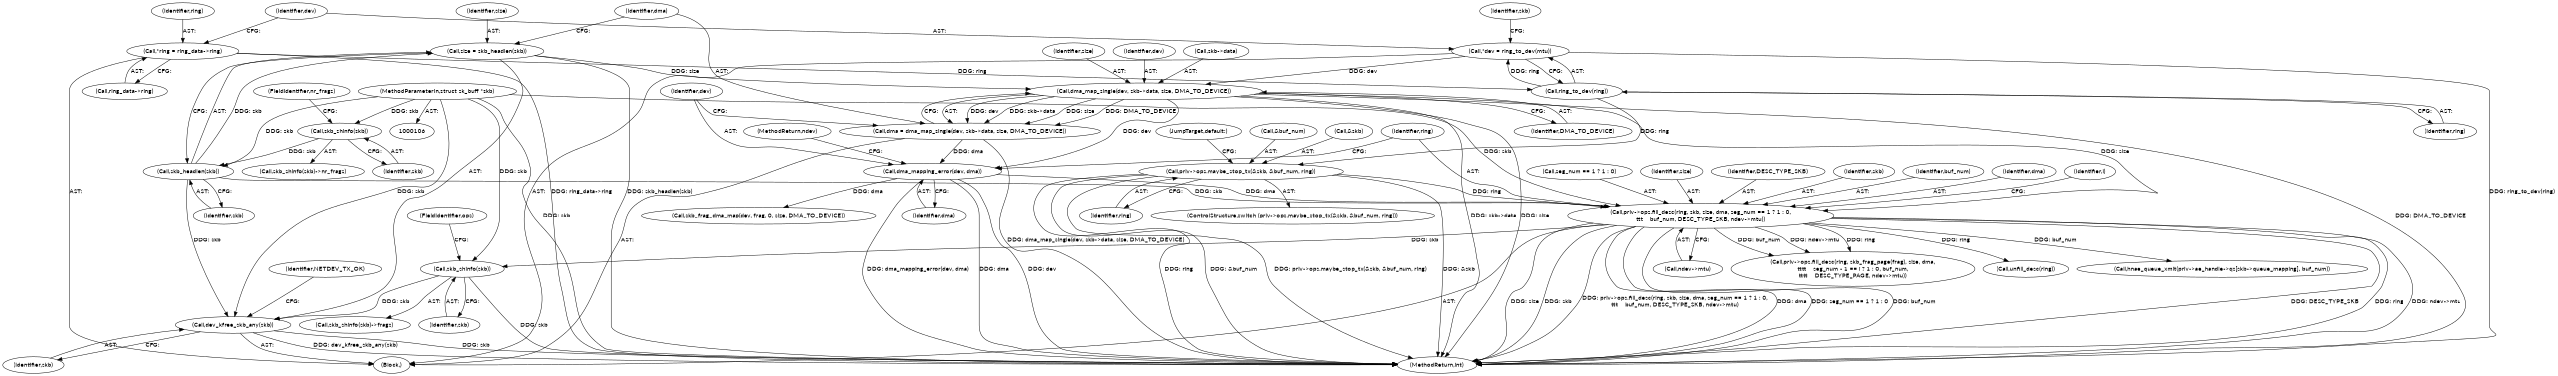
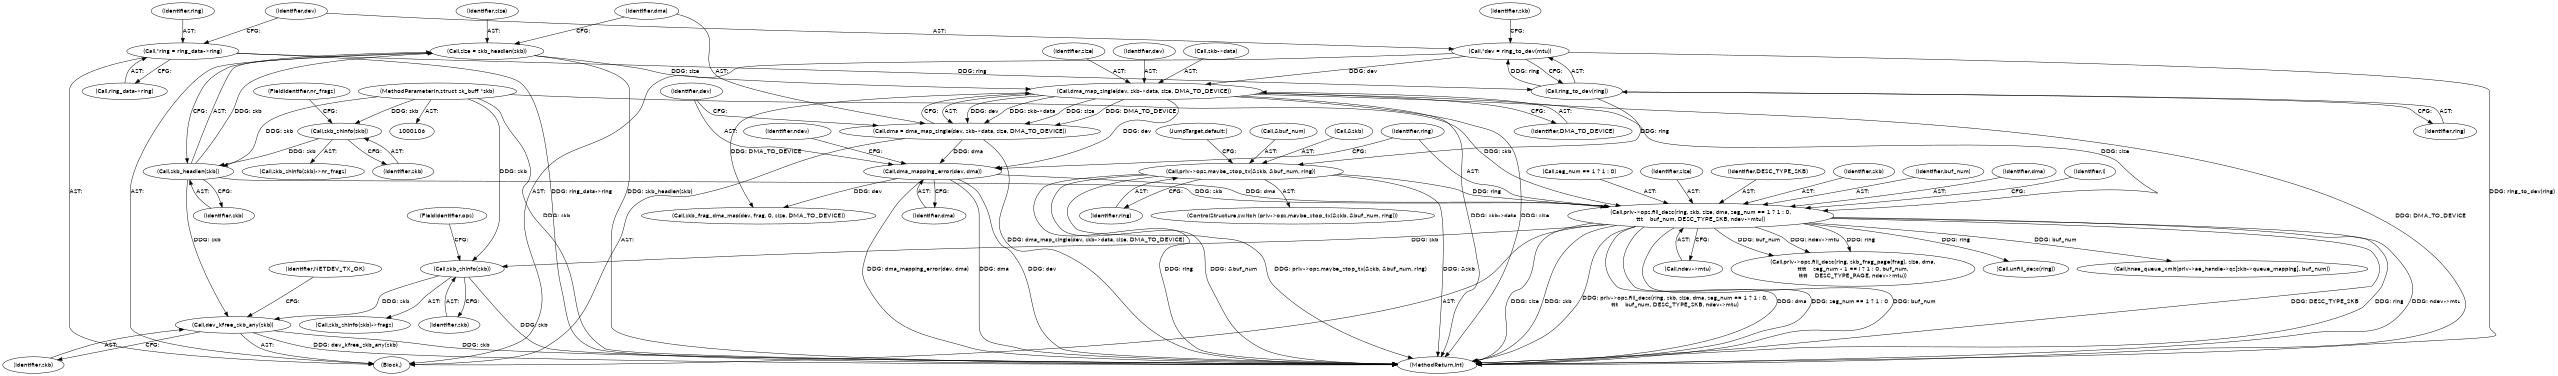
edge "(Call,dma_map_single(dev, skb->data, size, DMA_TO_DEVICE))" -> "(Call,skb_frag_dma_map(dev, frag, 0, size, DMA_TO_DEVICE))": added, label "DDG: DMA_TO_DEVICE"
node "(MethodReturn,ndev)": label "(MethodReturn,ndev)" -> "(Identifier,ndev)"
edge "(Call,dma_mapping_error(dev, dma))" -> "(Call,skb_frag_dma_map(dev, frag, 0, size, DMA_TO_DEVICE))": label "DDG: dma" -> "DDG: dev"
edge "(Call,size = skb_headlen(skb))" -> "(Call,dev_kfree_skb_any(skb))": now "(Call,size = skb_headlen(skb))" -> "(Block,)"
edge "(MethodParameterIn,struct sk_buff *skb)" -> "(Call,dev_kfree_skb_any(skb))": removed, label "DDG: skb"
